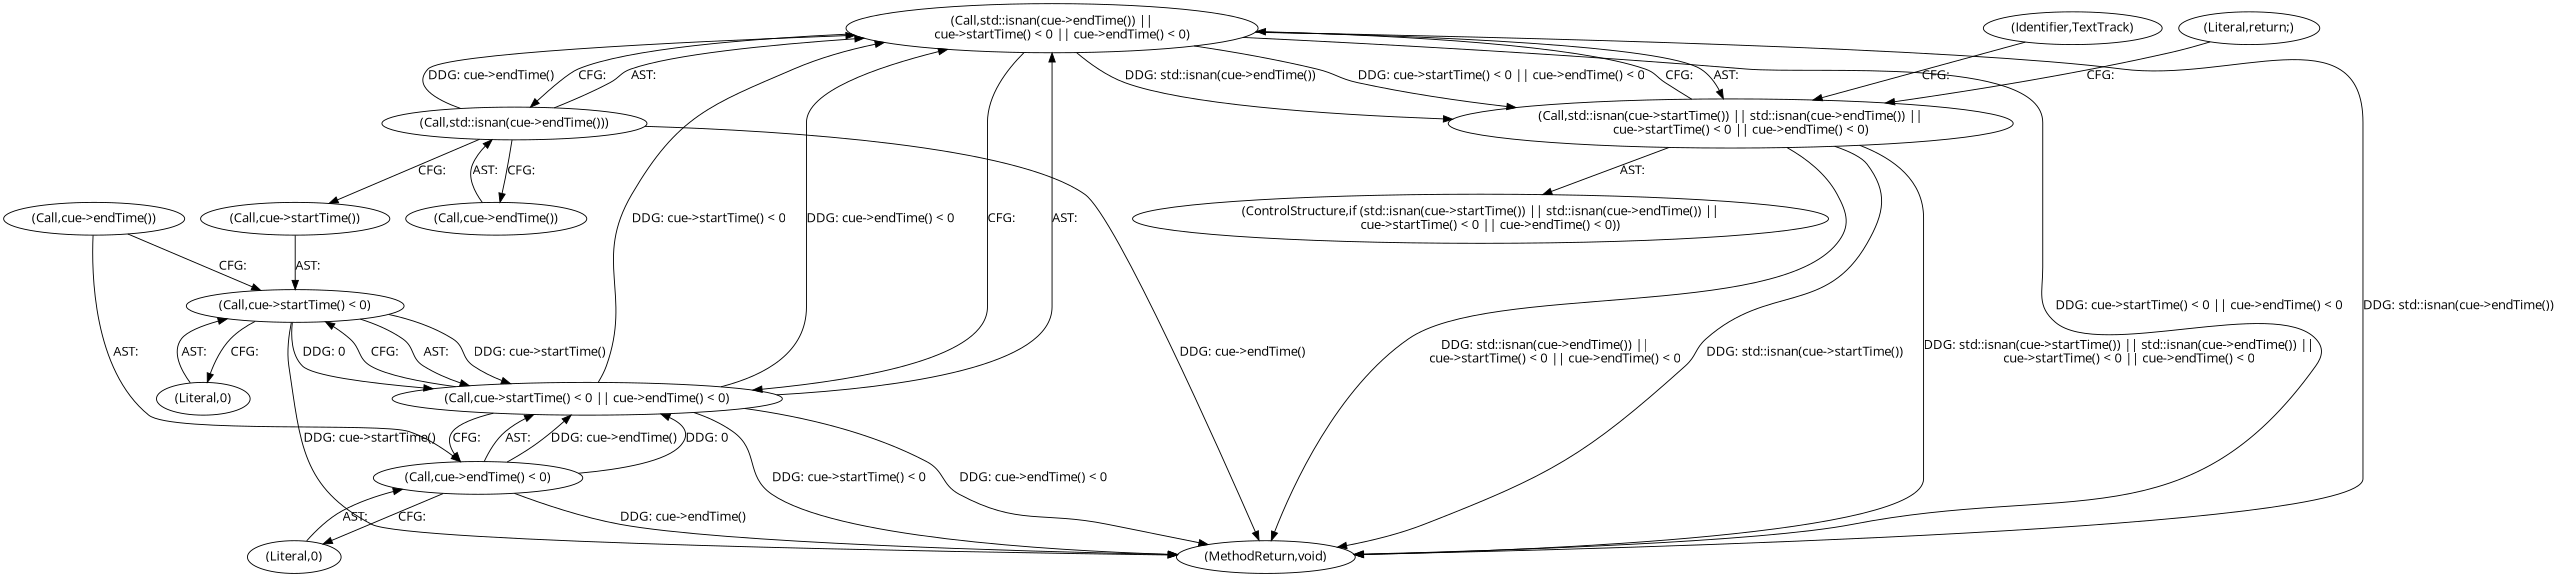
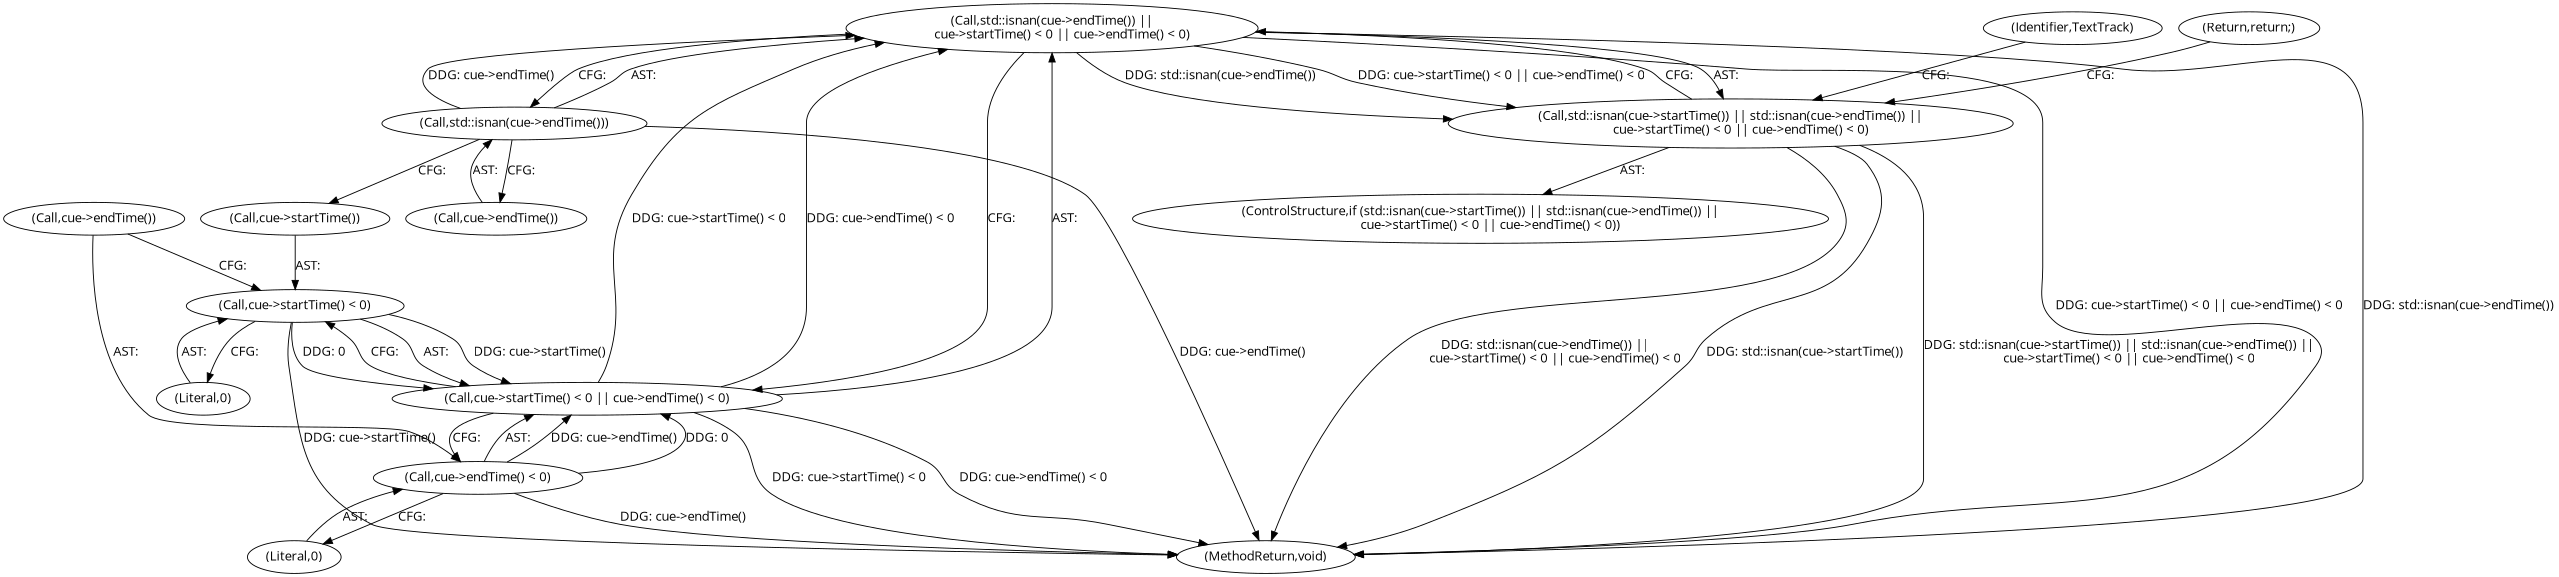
node "(Literal,return;)": label "(Literal,return;)" -> "(Return,return;)"
